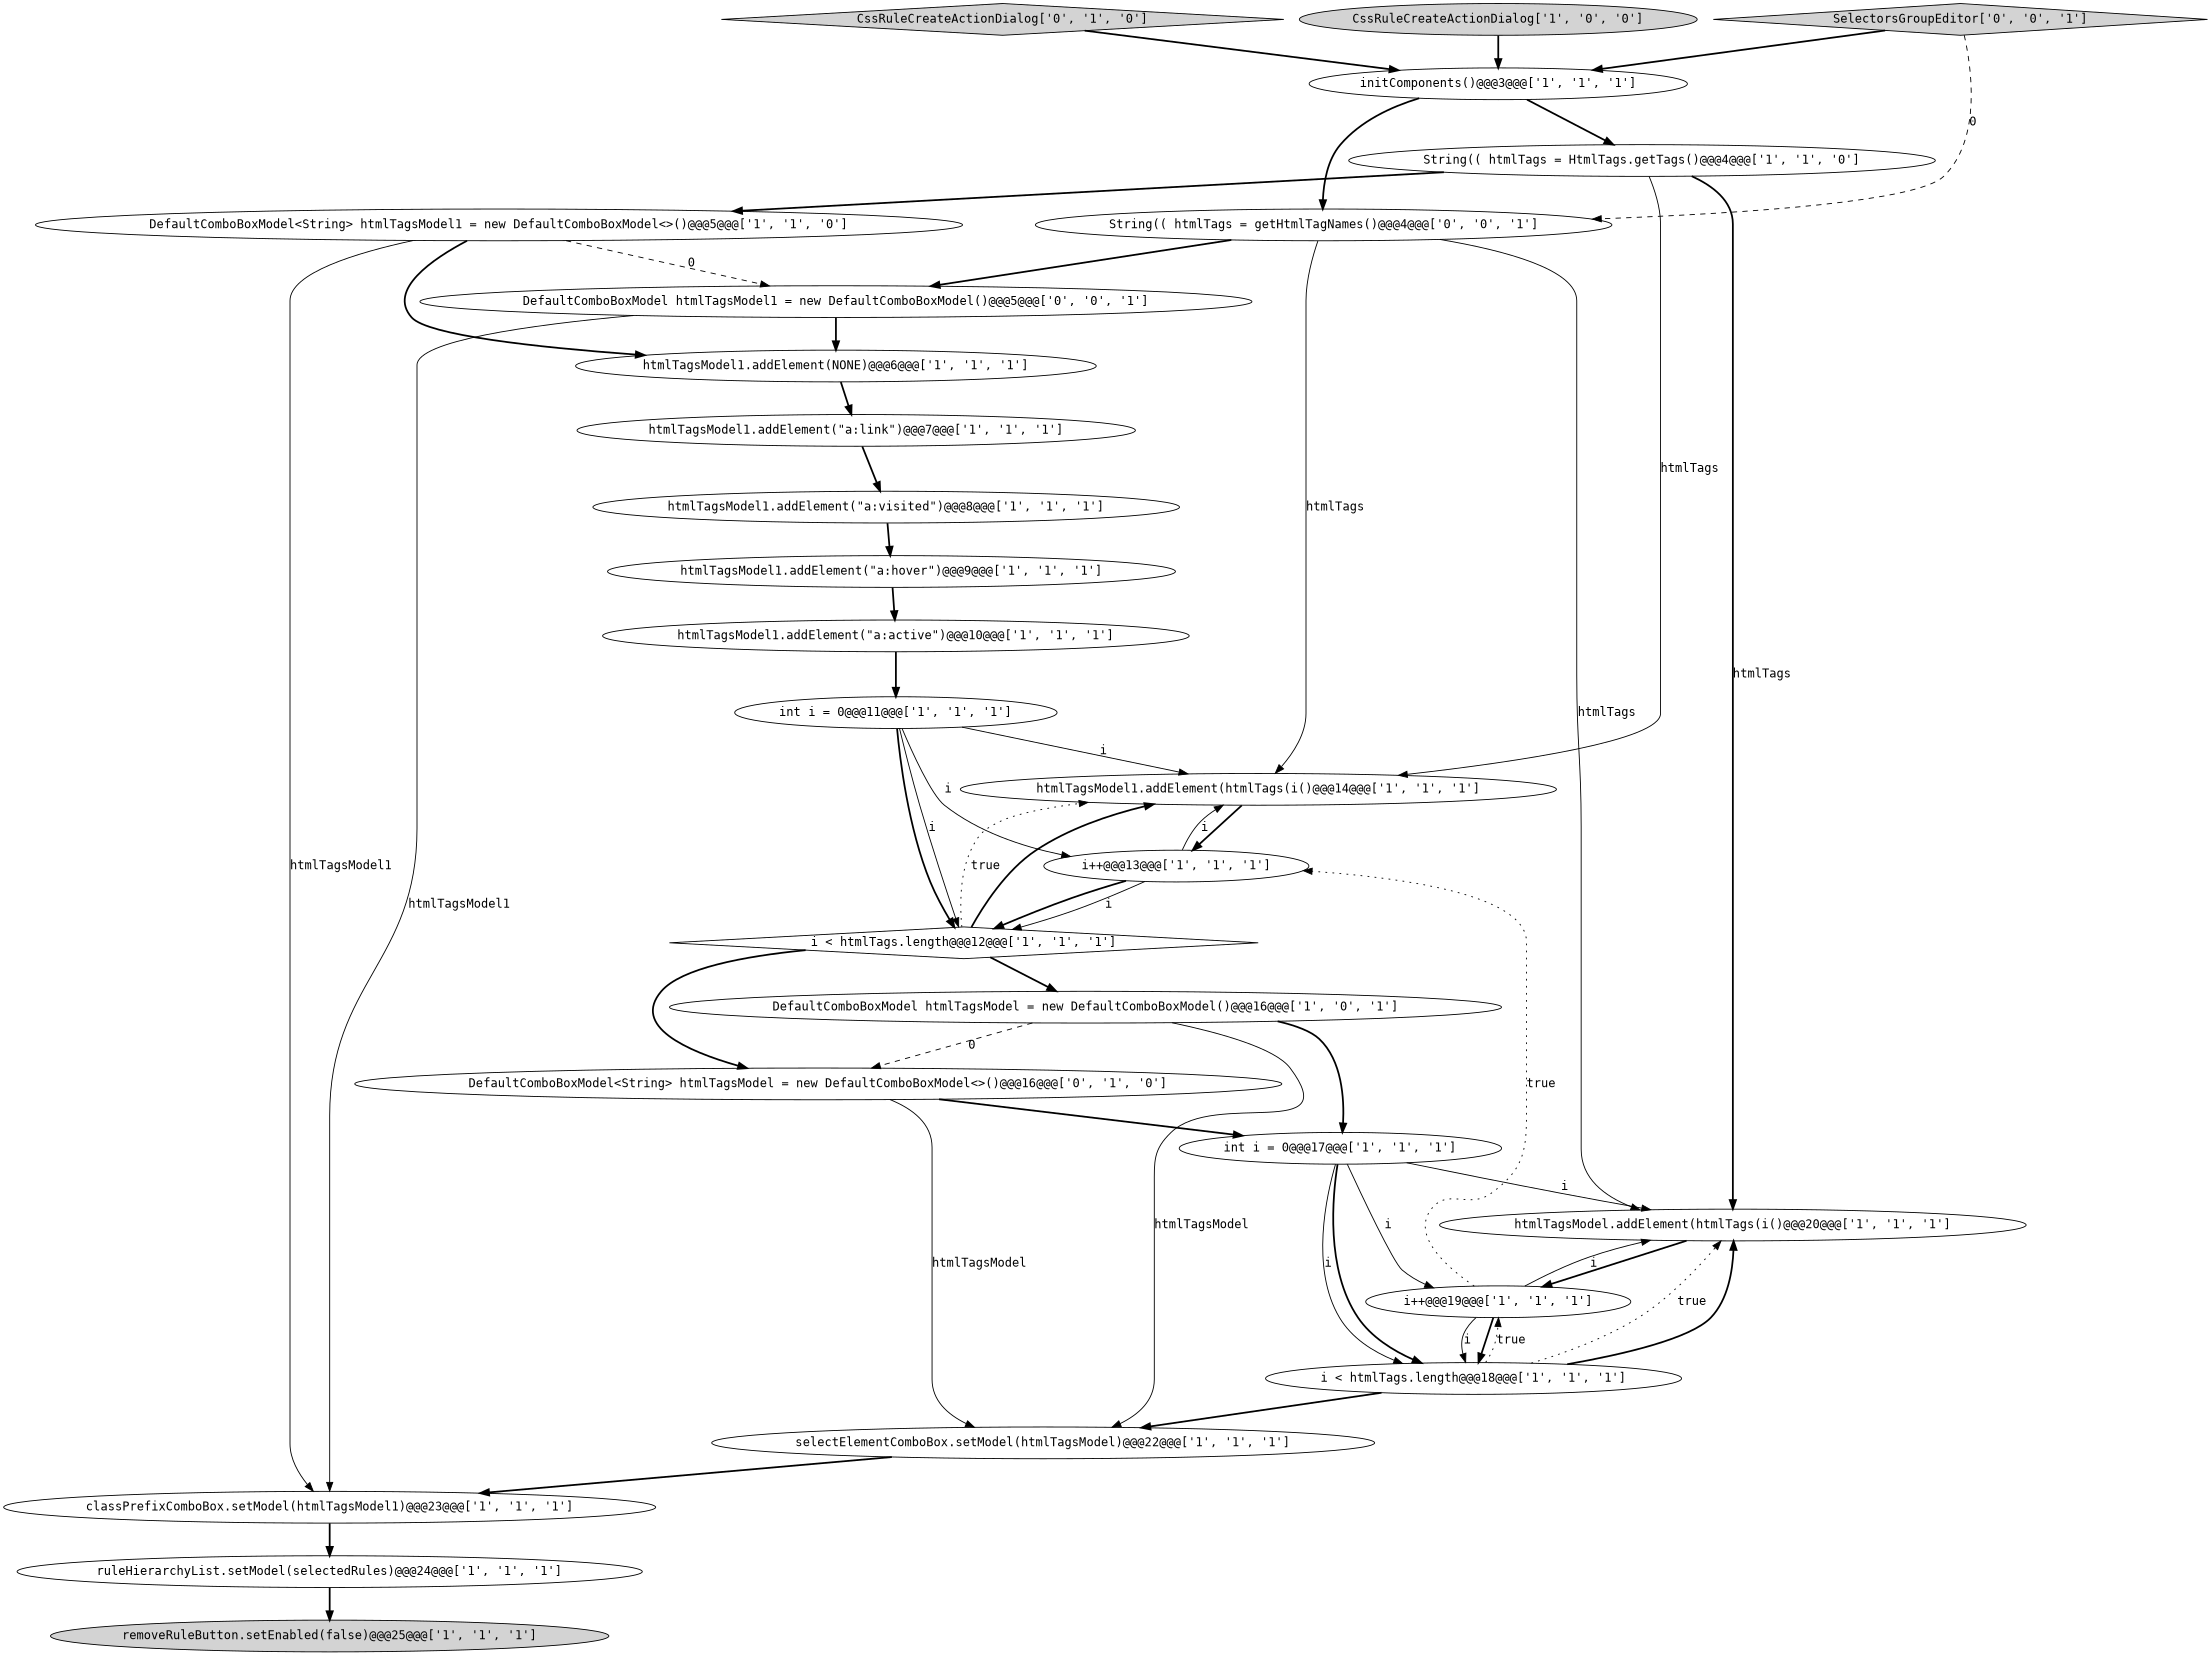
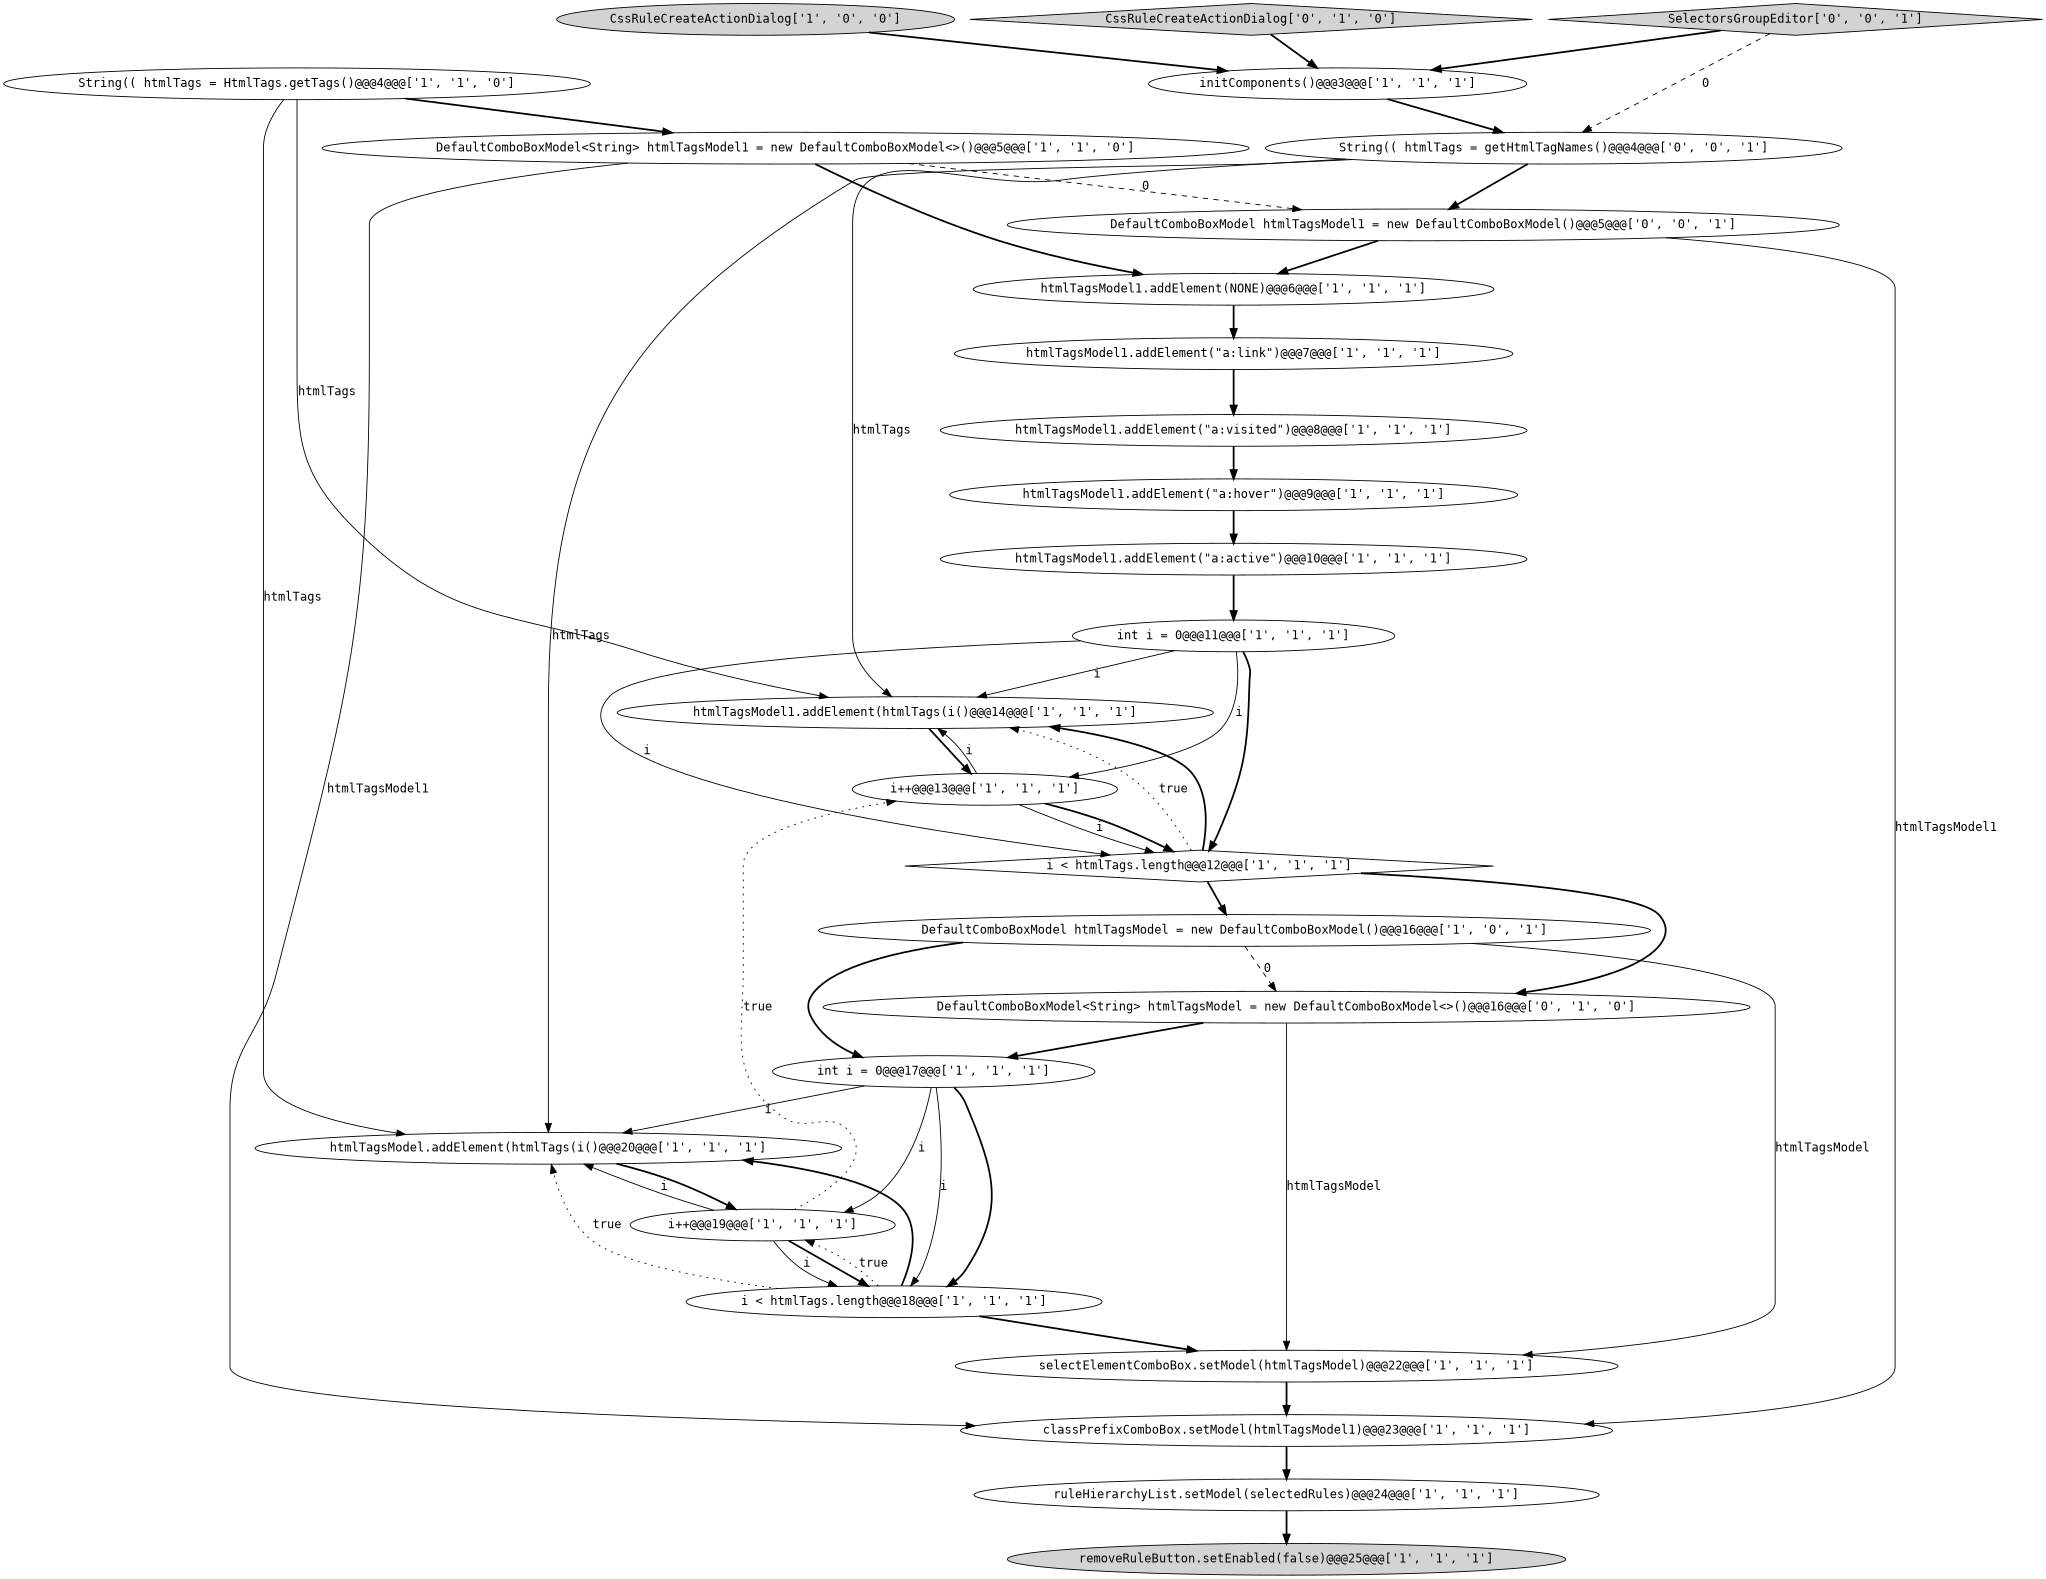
edge "initComponents()@@@3@@@['1', '1', '1']" -> "String(( htmlTags = HtmlTags.getTags()@@@4@@@['1', '1', '0']": removed
edge "String(( htmlTags = HtmlTags.getTags()@@@4@@@['1', '1', '0']" -> "htmlTagsModel.addElement(htmlTags(i()@@@20@@@['1', '1', '1']": style bold -> solid
